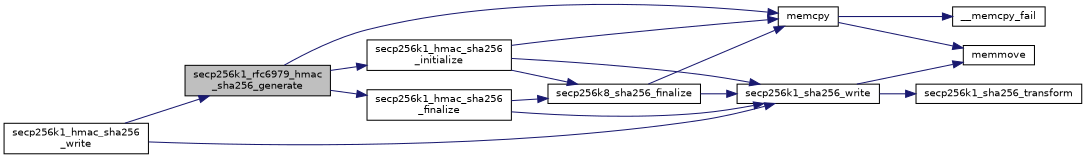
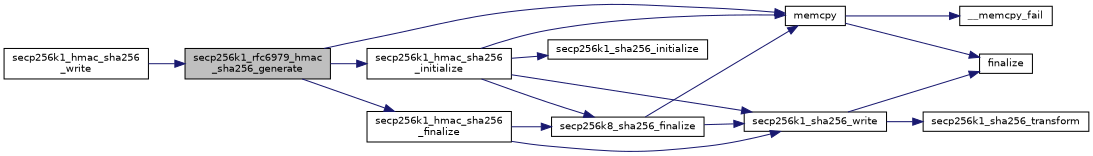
node "secp256k1_sha256_initialize": added
node "memmove": label "memmove" -> "finalize"
edge "secp256k1_hmac_sha256 _write" -> "secp256k1_sha256_write": removed
